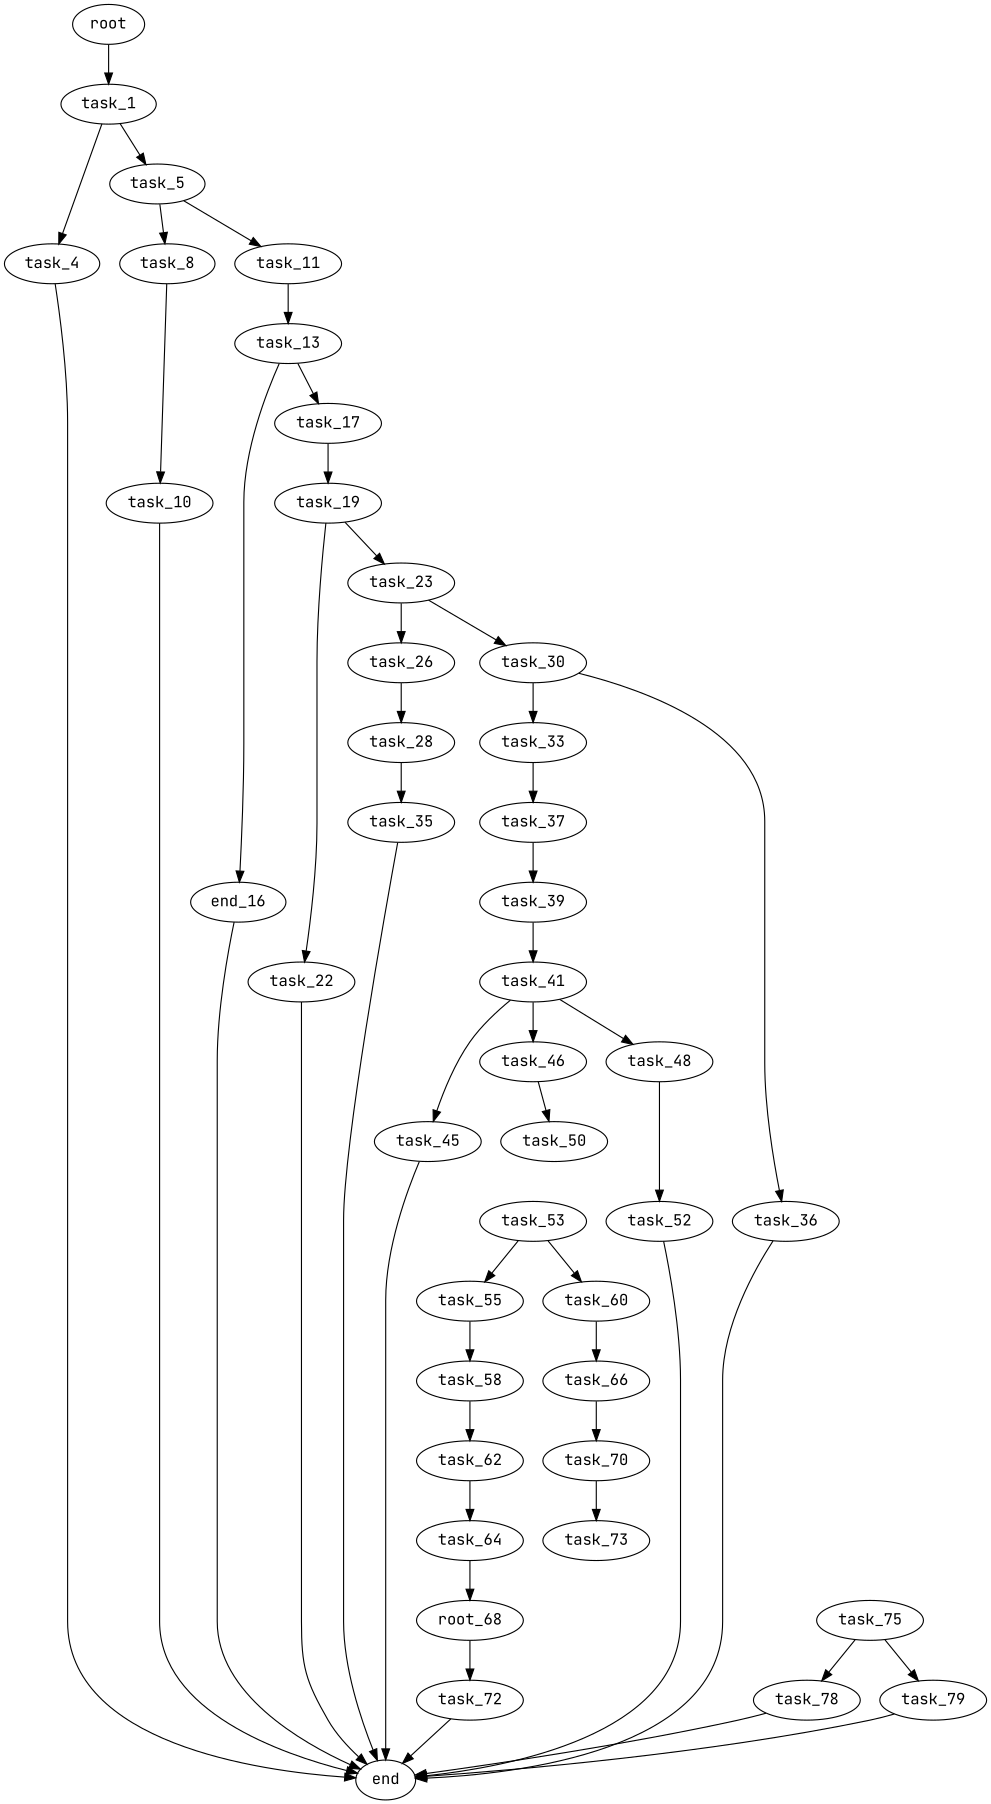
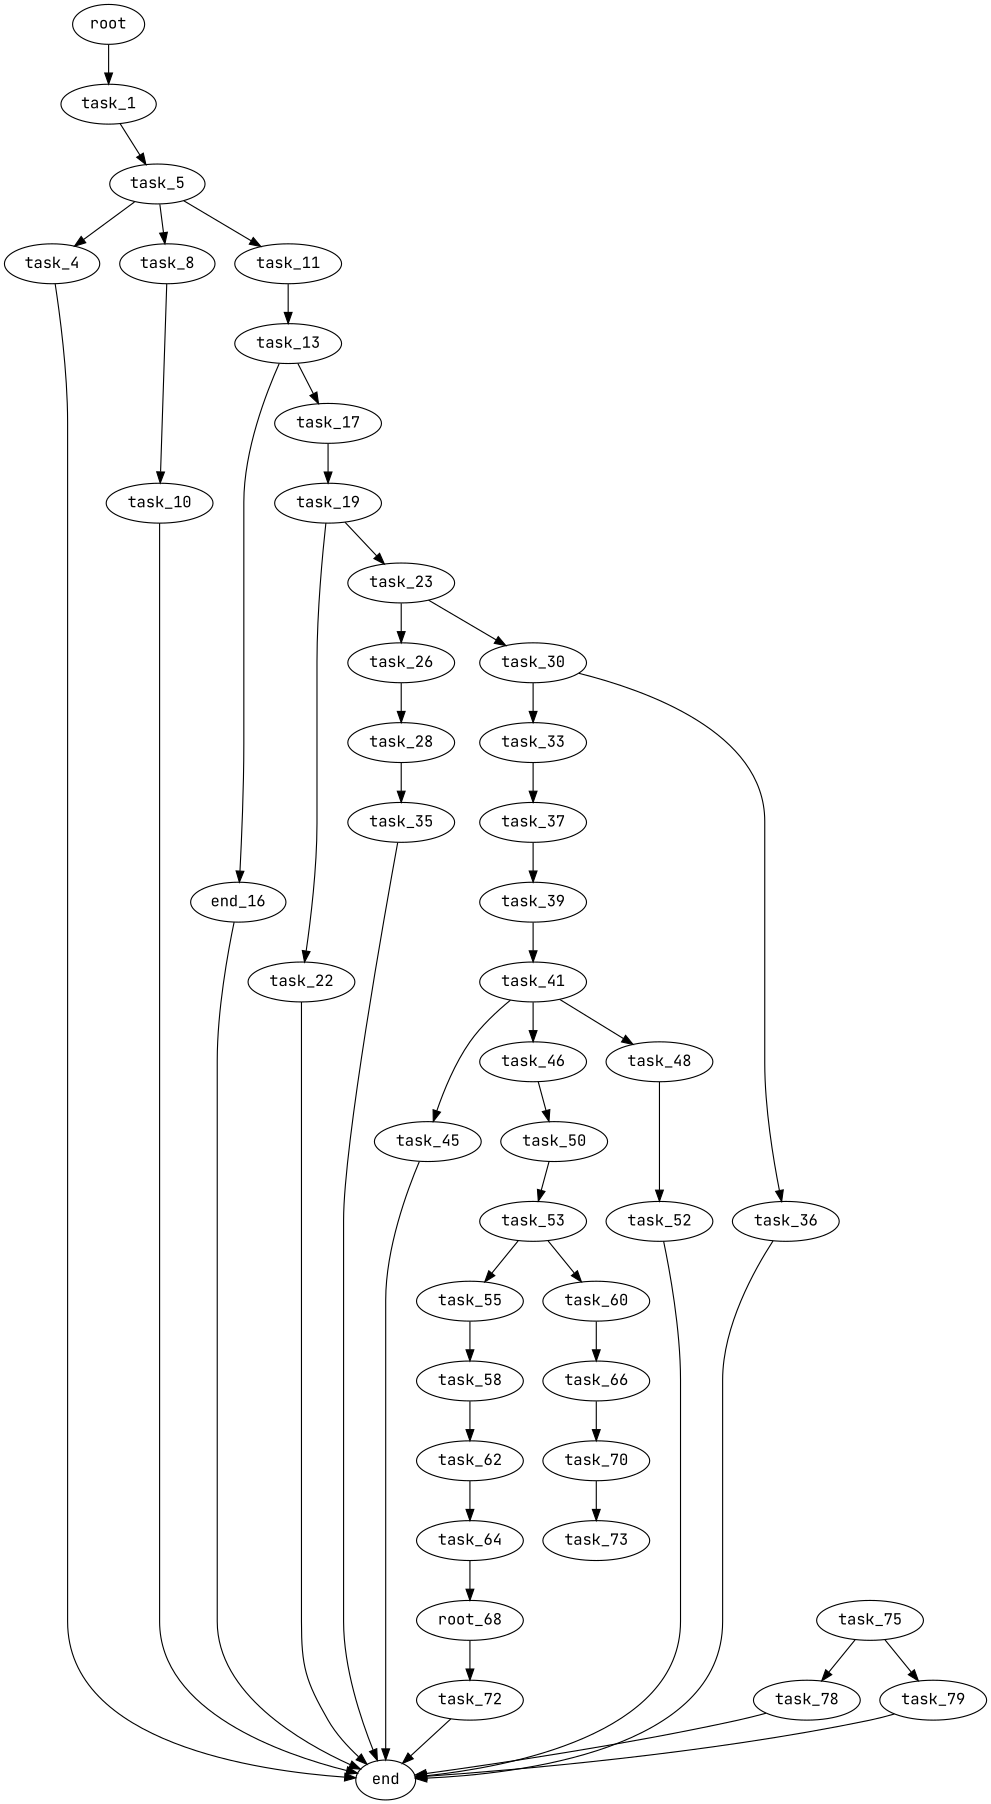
edge "task_1" -> "task_4": now "task_5" -> "task_4"
edge "task_50" -> "task_53": added
